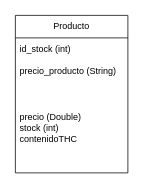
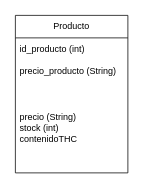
node "id_stock (int)": label "id_stock (int)" -> "id_producto (int)"
node "precio (Double) stock (int) contenidoTHC": label "precio (Double) stock (int) contenidoTHC" -> "precio (String) stock (int) contenidoTHC"
